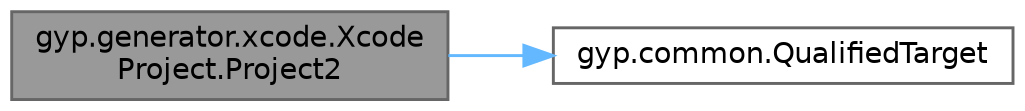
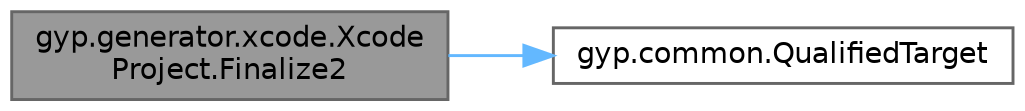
node "gyp.generator.xcode.Xcode Project.Project2": label "gyp.generator.xcode.Xcode Project.Project2" -> "gyp.generator.xcode.Xcode Project.Finalize2"
